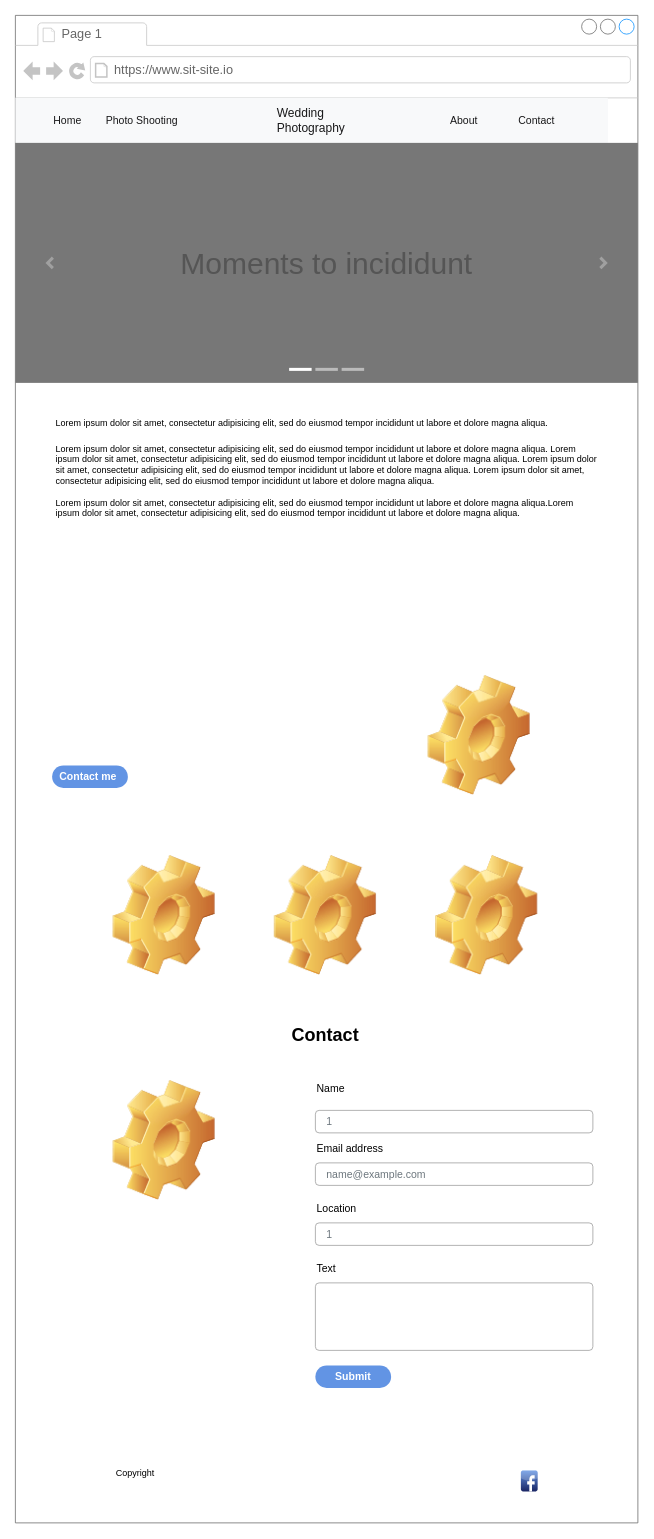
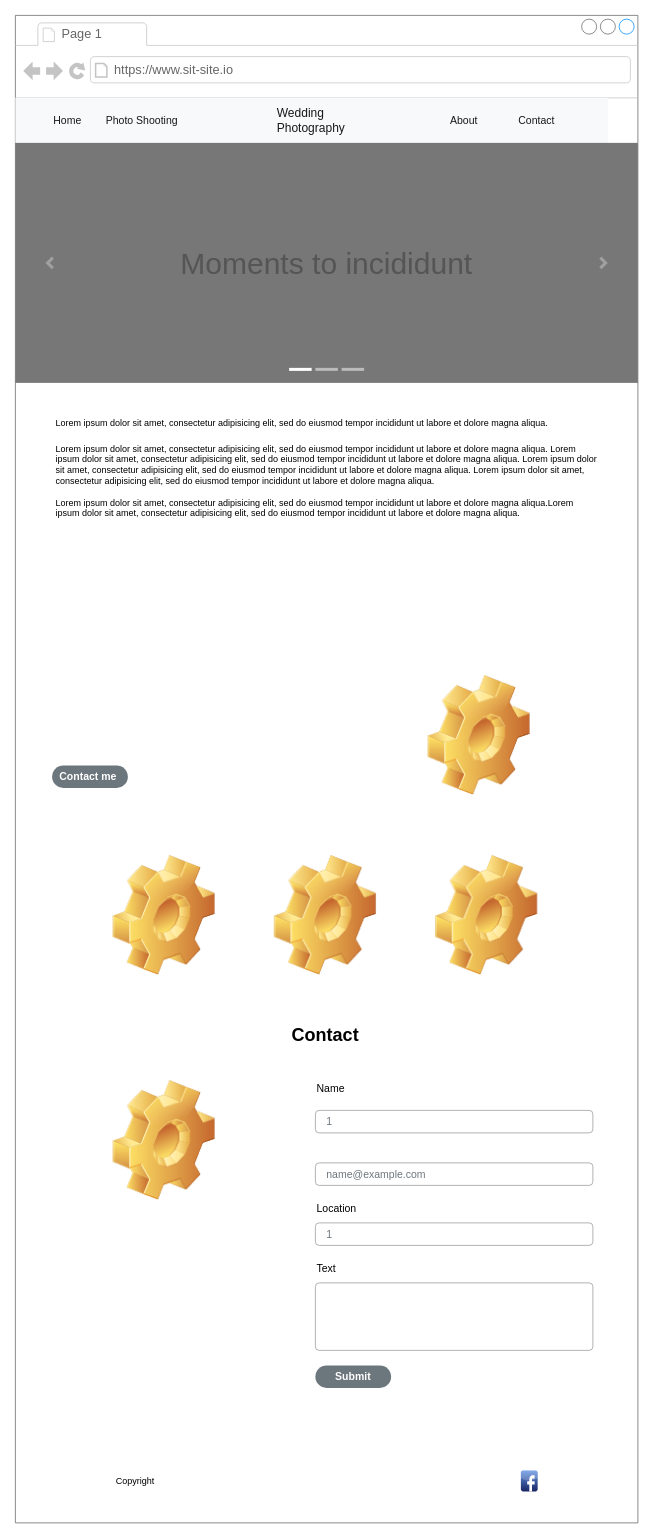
node "Contact me": fillcolor #6294e4 -> #6c767d
node "Email address": removed
node "Submit": fillcolor #6294e4 -> #6c767d
node "Copyright": moved (135, 1473) -> (135, 1481)
